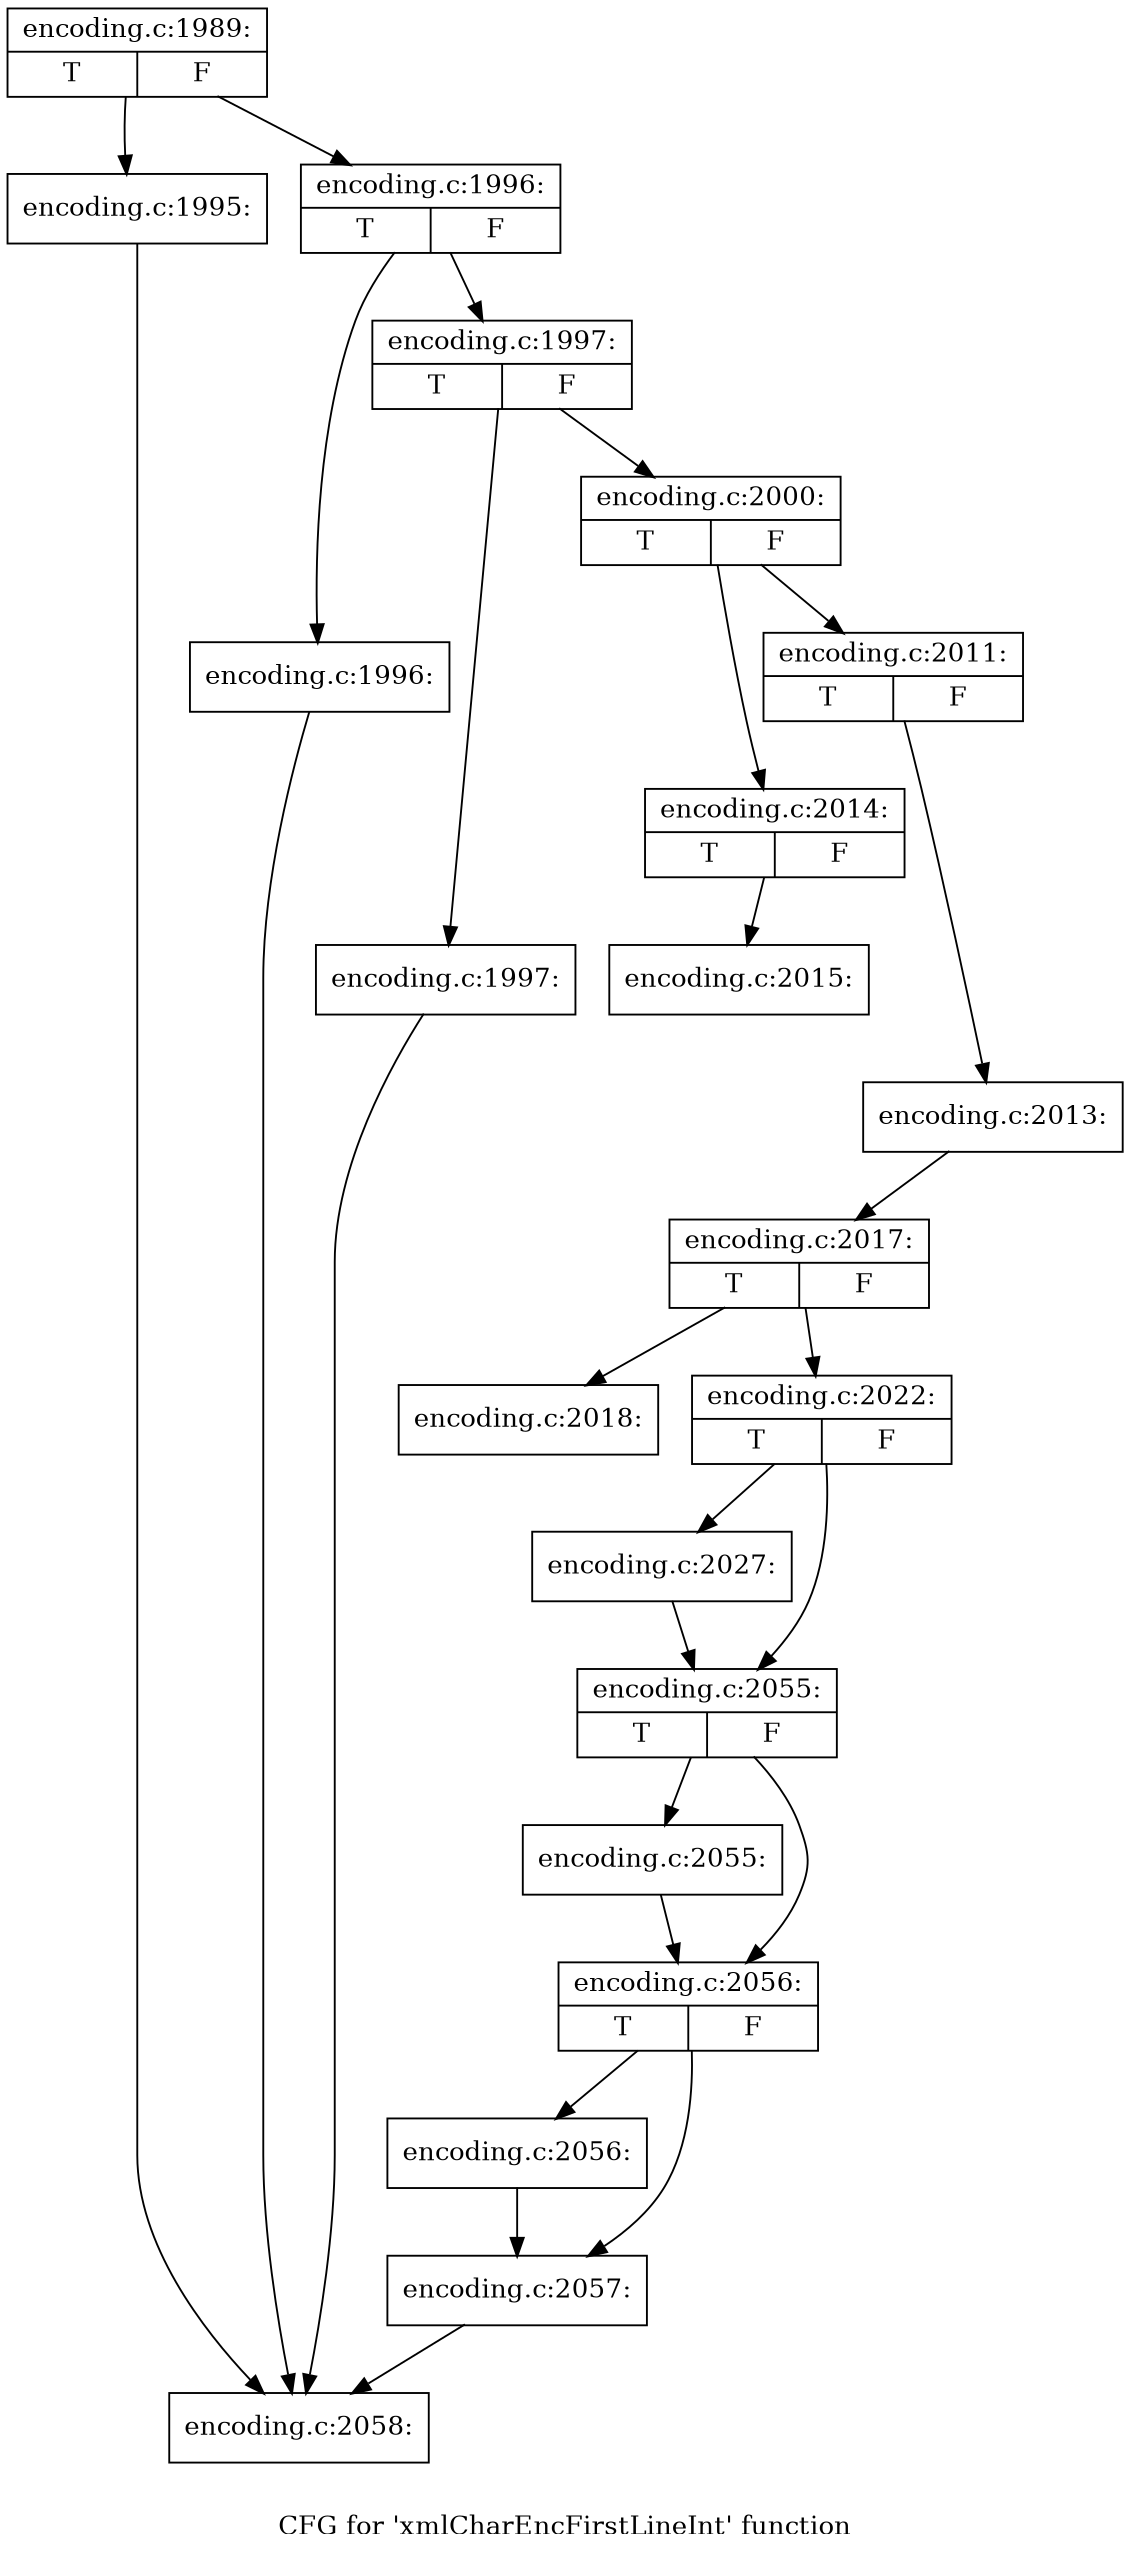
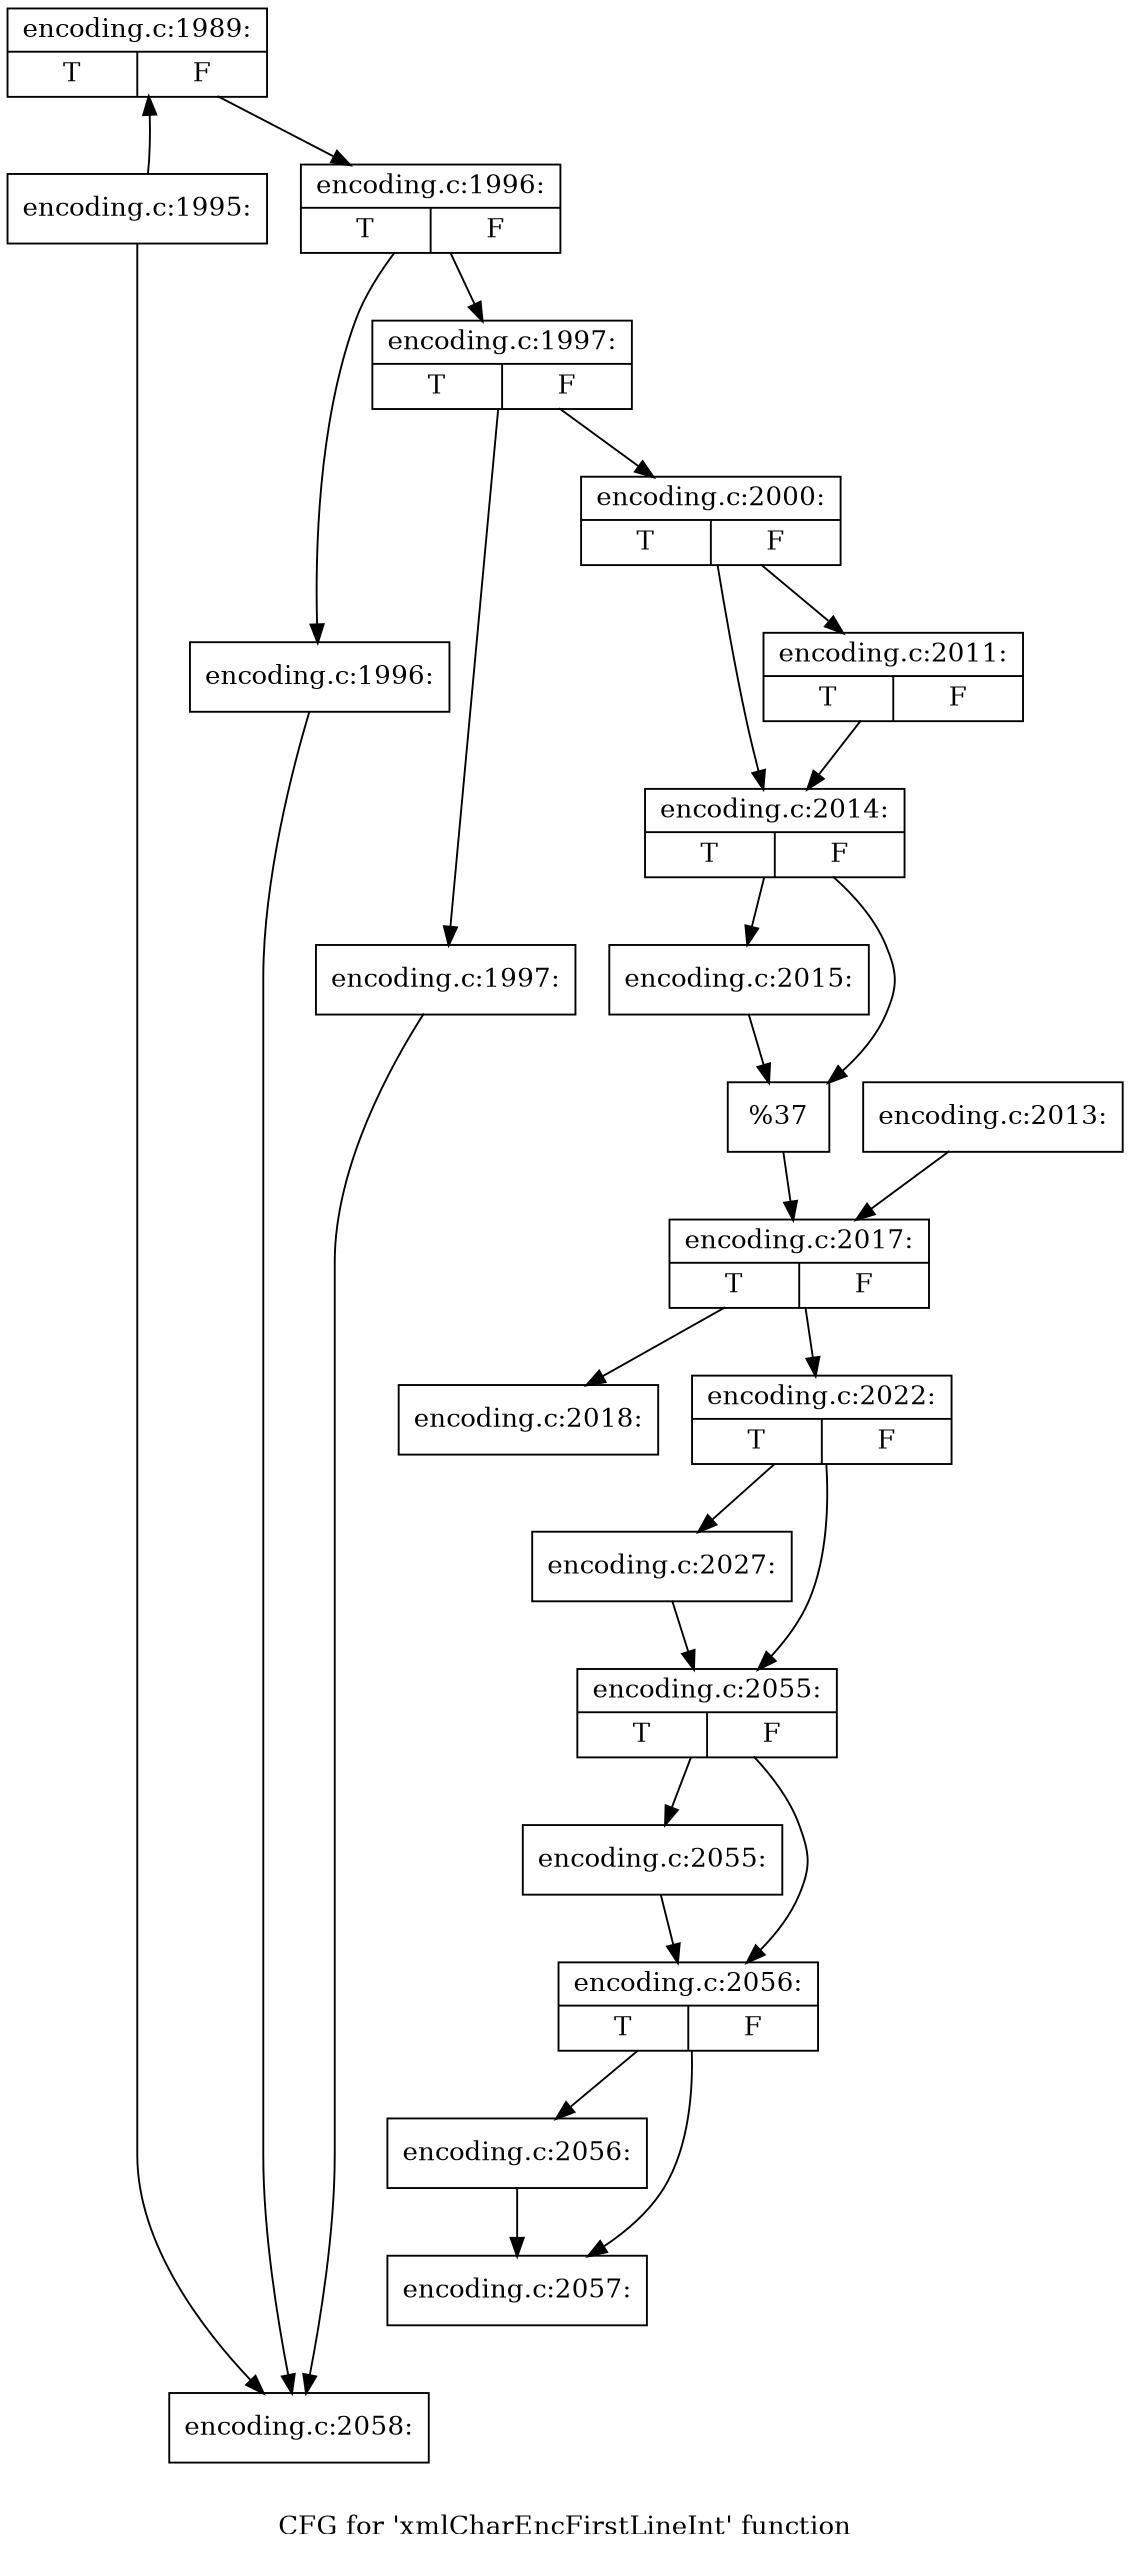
edge "encoding.c:1989:" -> "encoding.c:1995:": reversed
edge "encoding.c:2011:" -> "encoding.c:2013:": now "encoding.c:2011:" -> "encoding.c:2014:"
node "%37": added
edge "encoding.c:2057:" -> "encoding.c:2058:": removed
